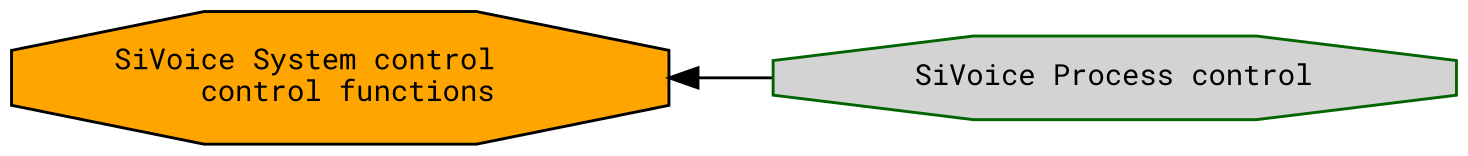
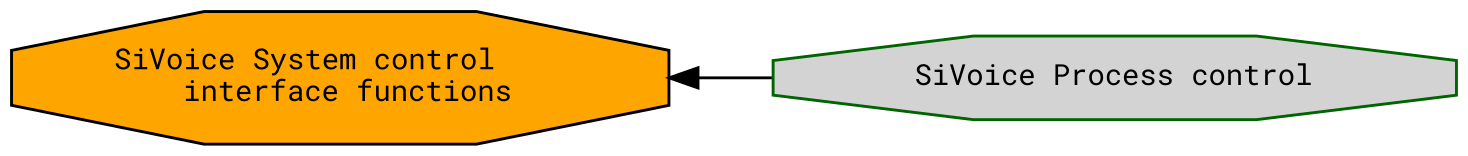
node "SiVoice System control control functions": label "SiVoice System control control functions" -> "SiVoice System control interface functions"
